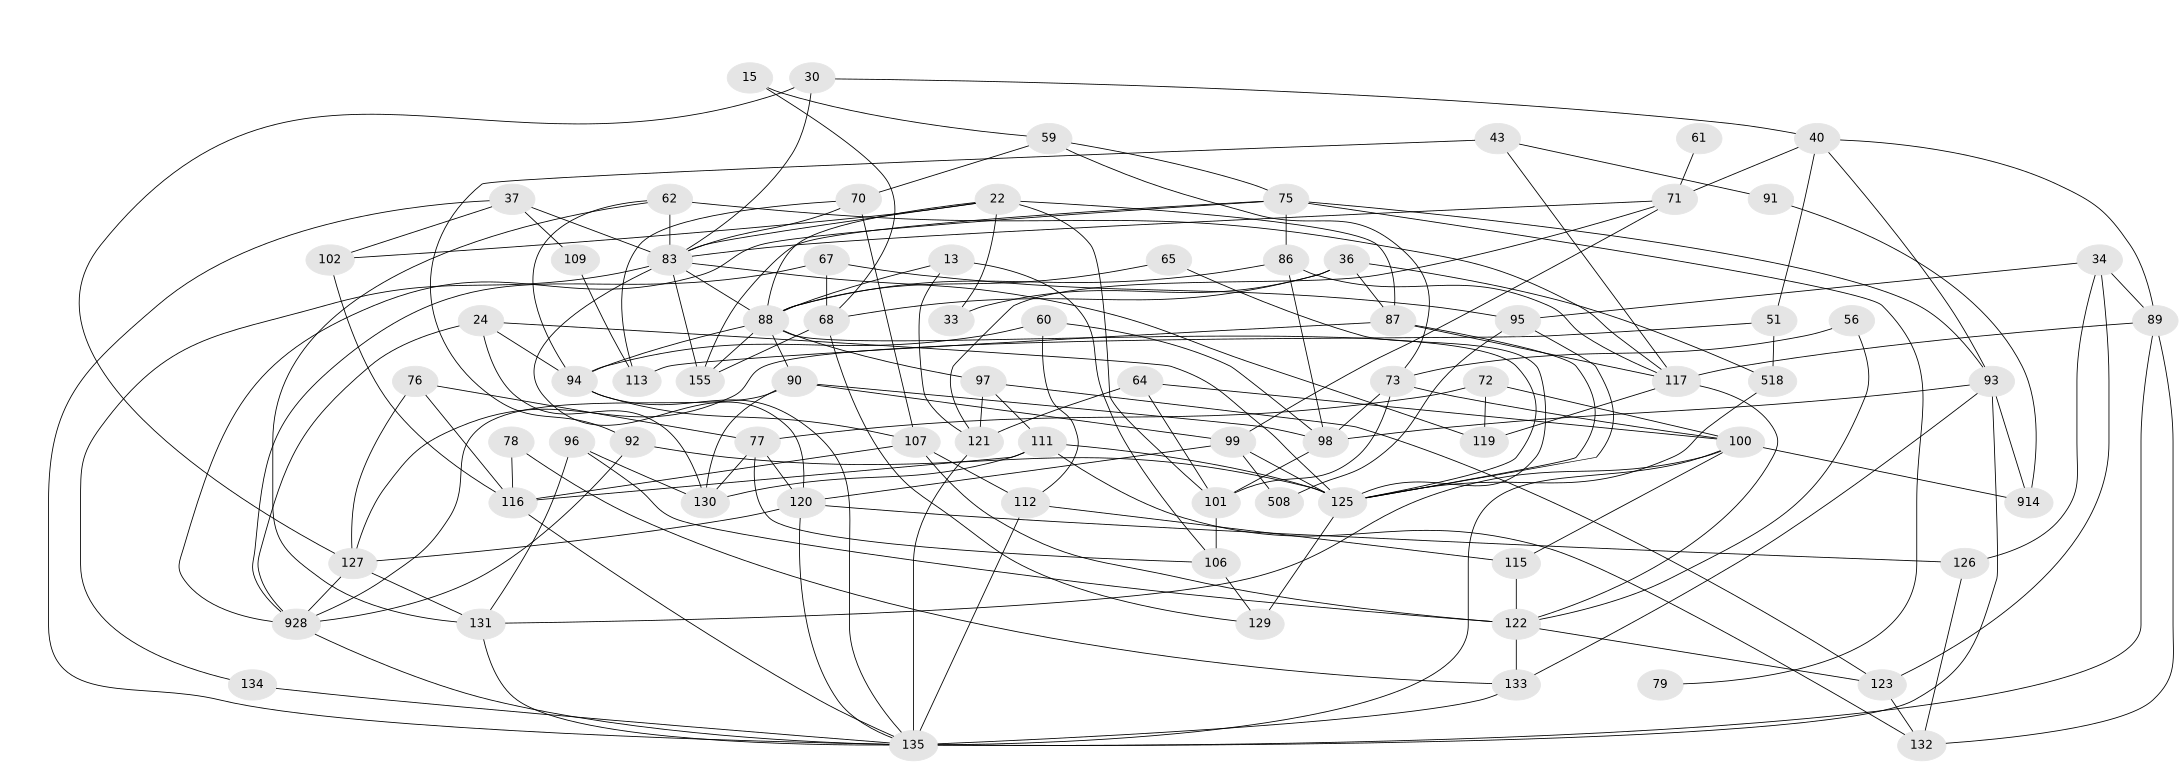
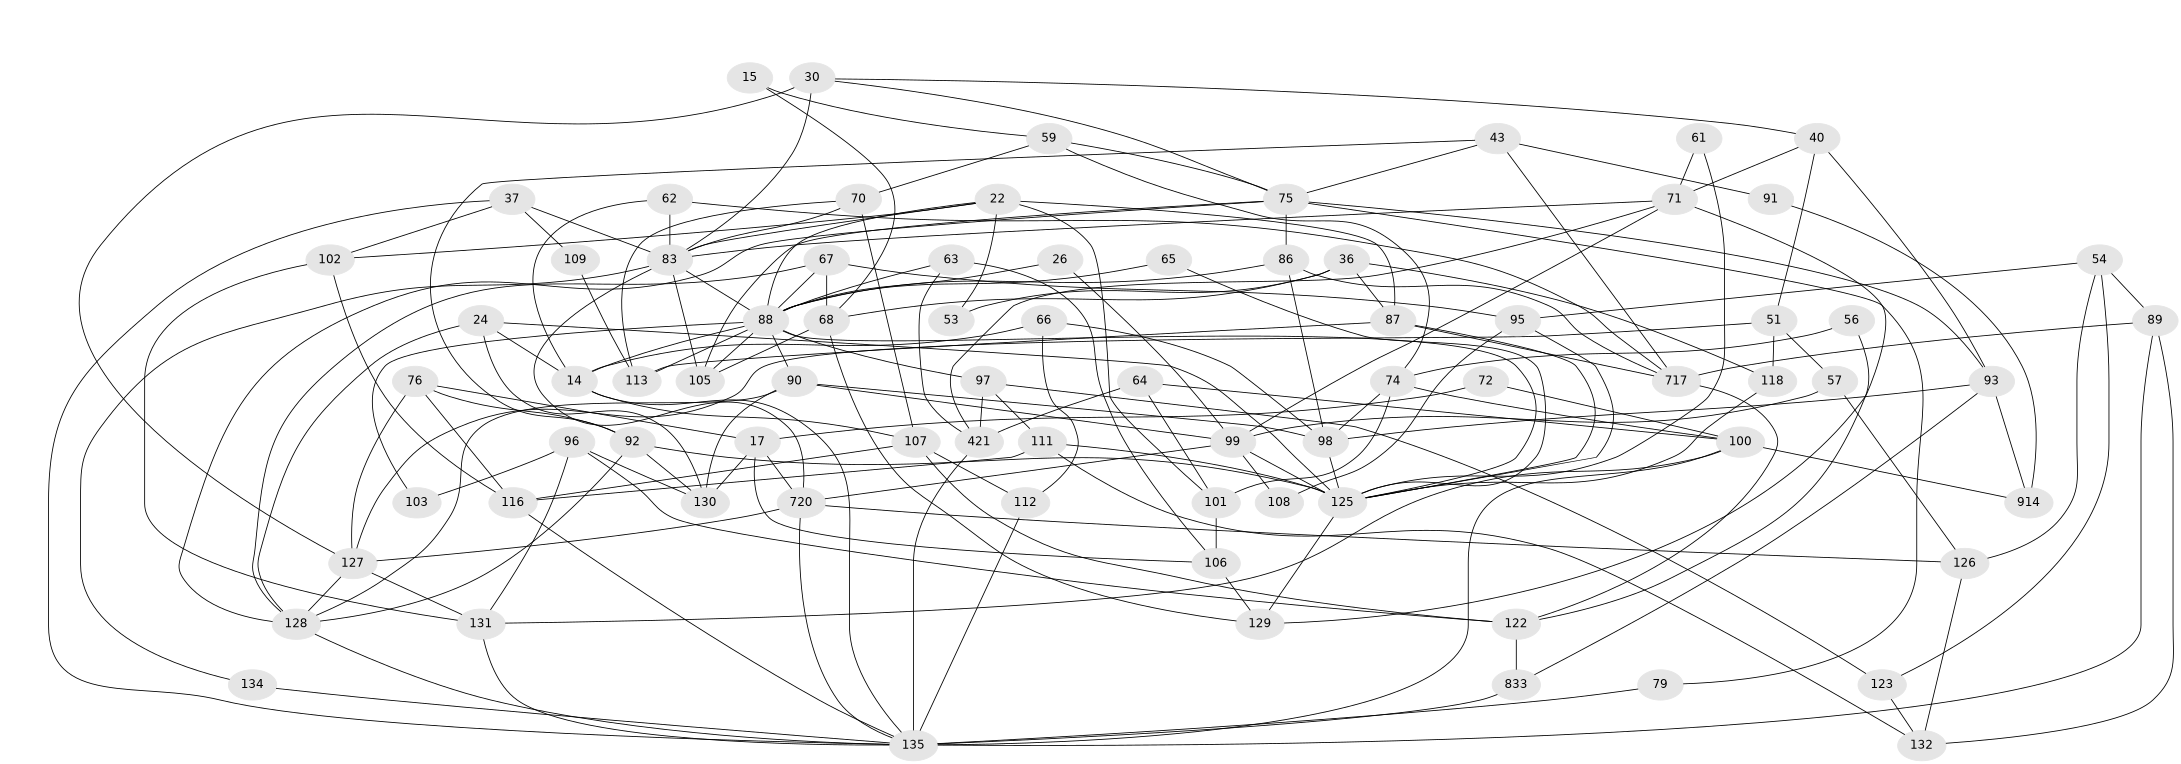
edge "30" -- "75": added
edge "43" -- "75": added
edge "40" -- "89": removed
node "13": label "13" -> "63"
node "26": added
node "34": label "34" -> "54"
edge "67" -- "88": added
node "33": label "33" -> "53"
node "60": label "60" -> "66"
edge "88" -- "113": added
edge "62" -- "131": now "102" -- "131"
node "94": label "94" -> "14"
node "155": label "155" -> "105"
node "73": label "73" -> "74"
node "117": label "117" -> "717"
node "518": label "518" -> "118"
node "57": added
edge "76" -- "92": added
edge "61" -- "125": added
node "78": removed
node "77": label "77" -> "17"
node "121": label "121" -> "421"
node "119": removed
edge "98" -- "101": now "98" -- "125"
edge "111" -- "130": now "92" -- "130"
edge "71" -- "129": added
node "103": added
node "120": label "120" -> "720"
node "508": label "508" -> "108"
node "115": removed
node "928": label "928" -> "128"
edge "122" -- "123": removed
node "133": label "133" -> "833"
edge "93" -- "135": now "79" -- "135"
